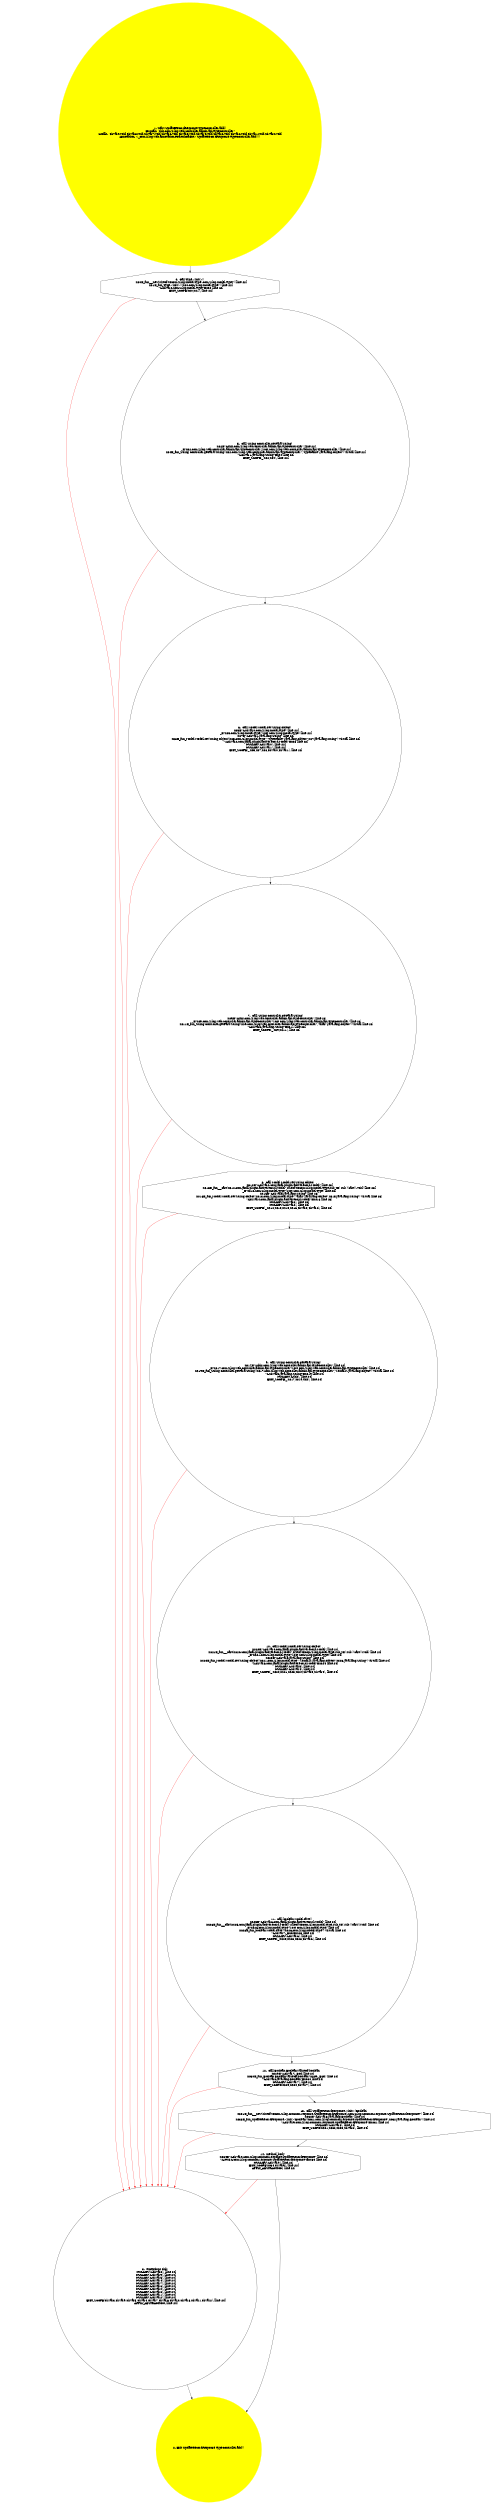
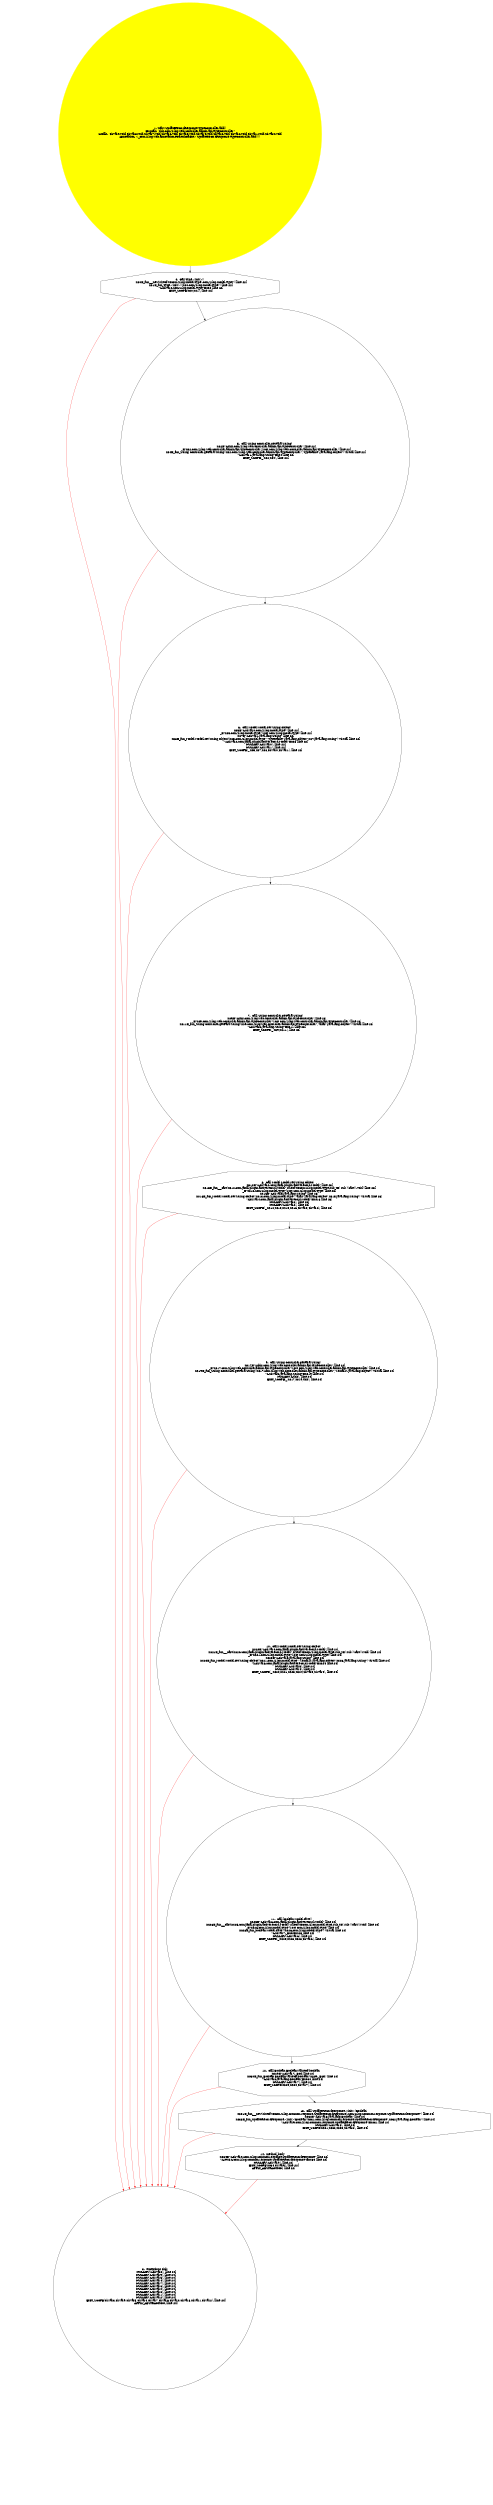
node "2: Exit UpdateRecordResponse TypeController.add()": removed
